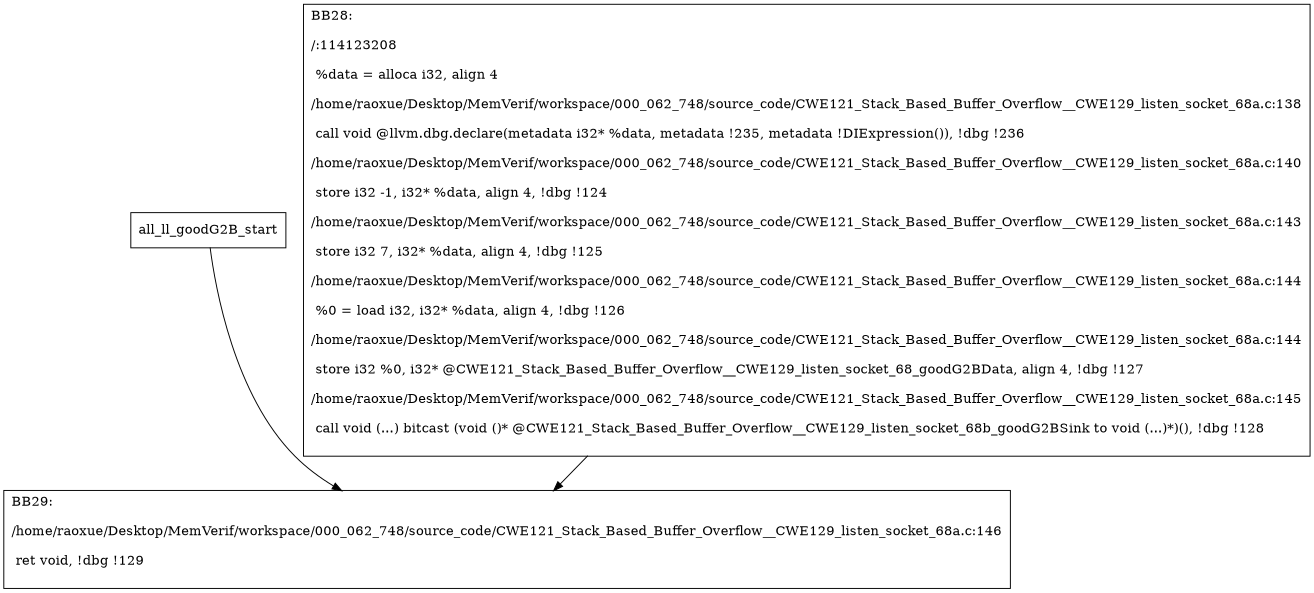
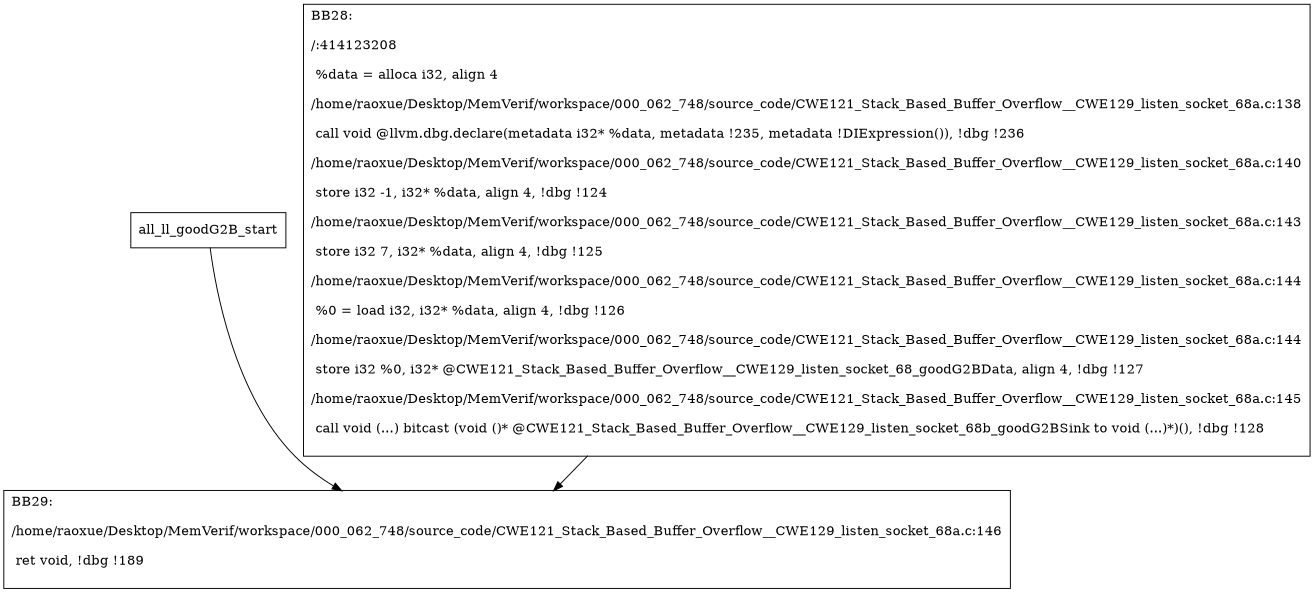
node "BB28:": text "/:114123208" -> "/:414123208"
node "BB29:": text "ret void, !dbg !129" -> "ret void, !dbg !189"
